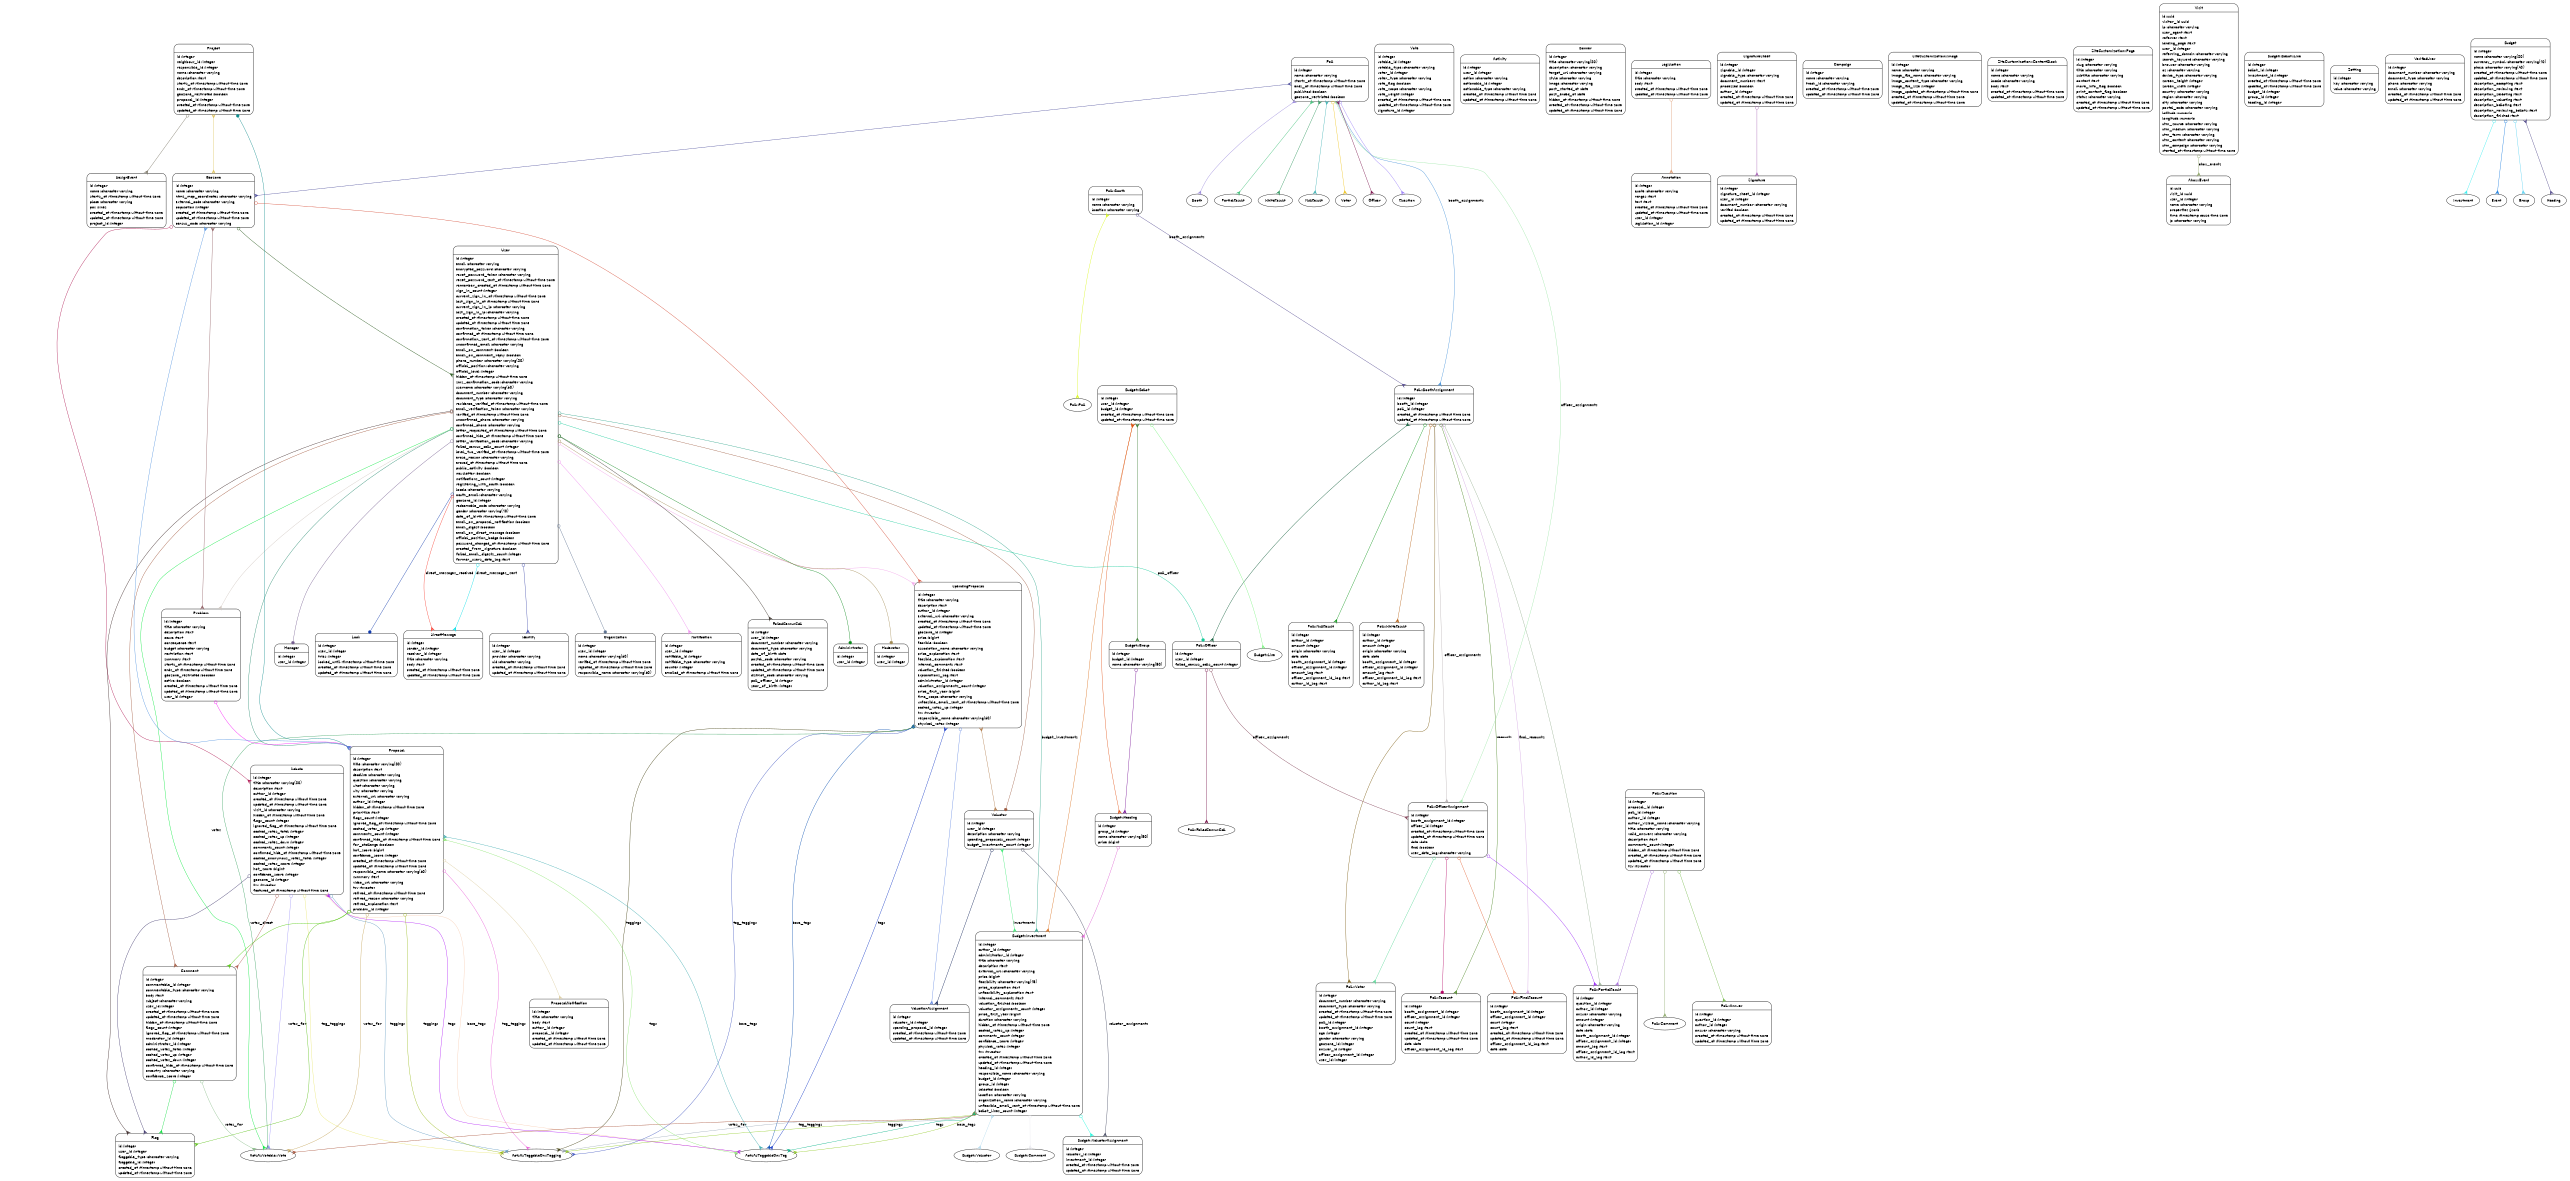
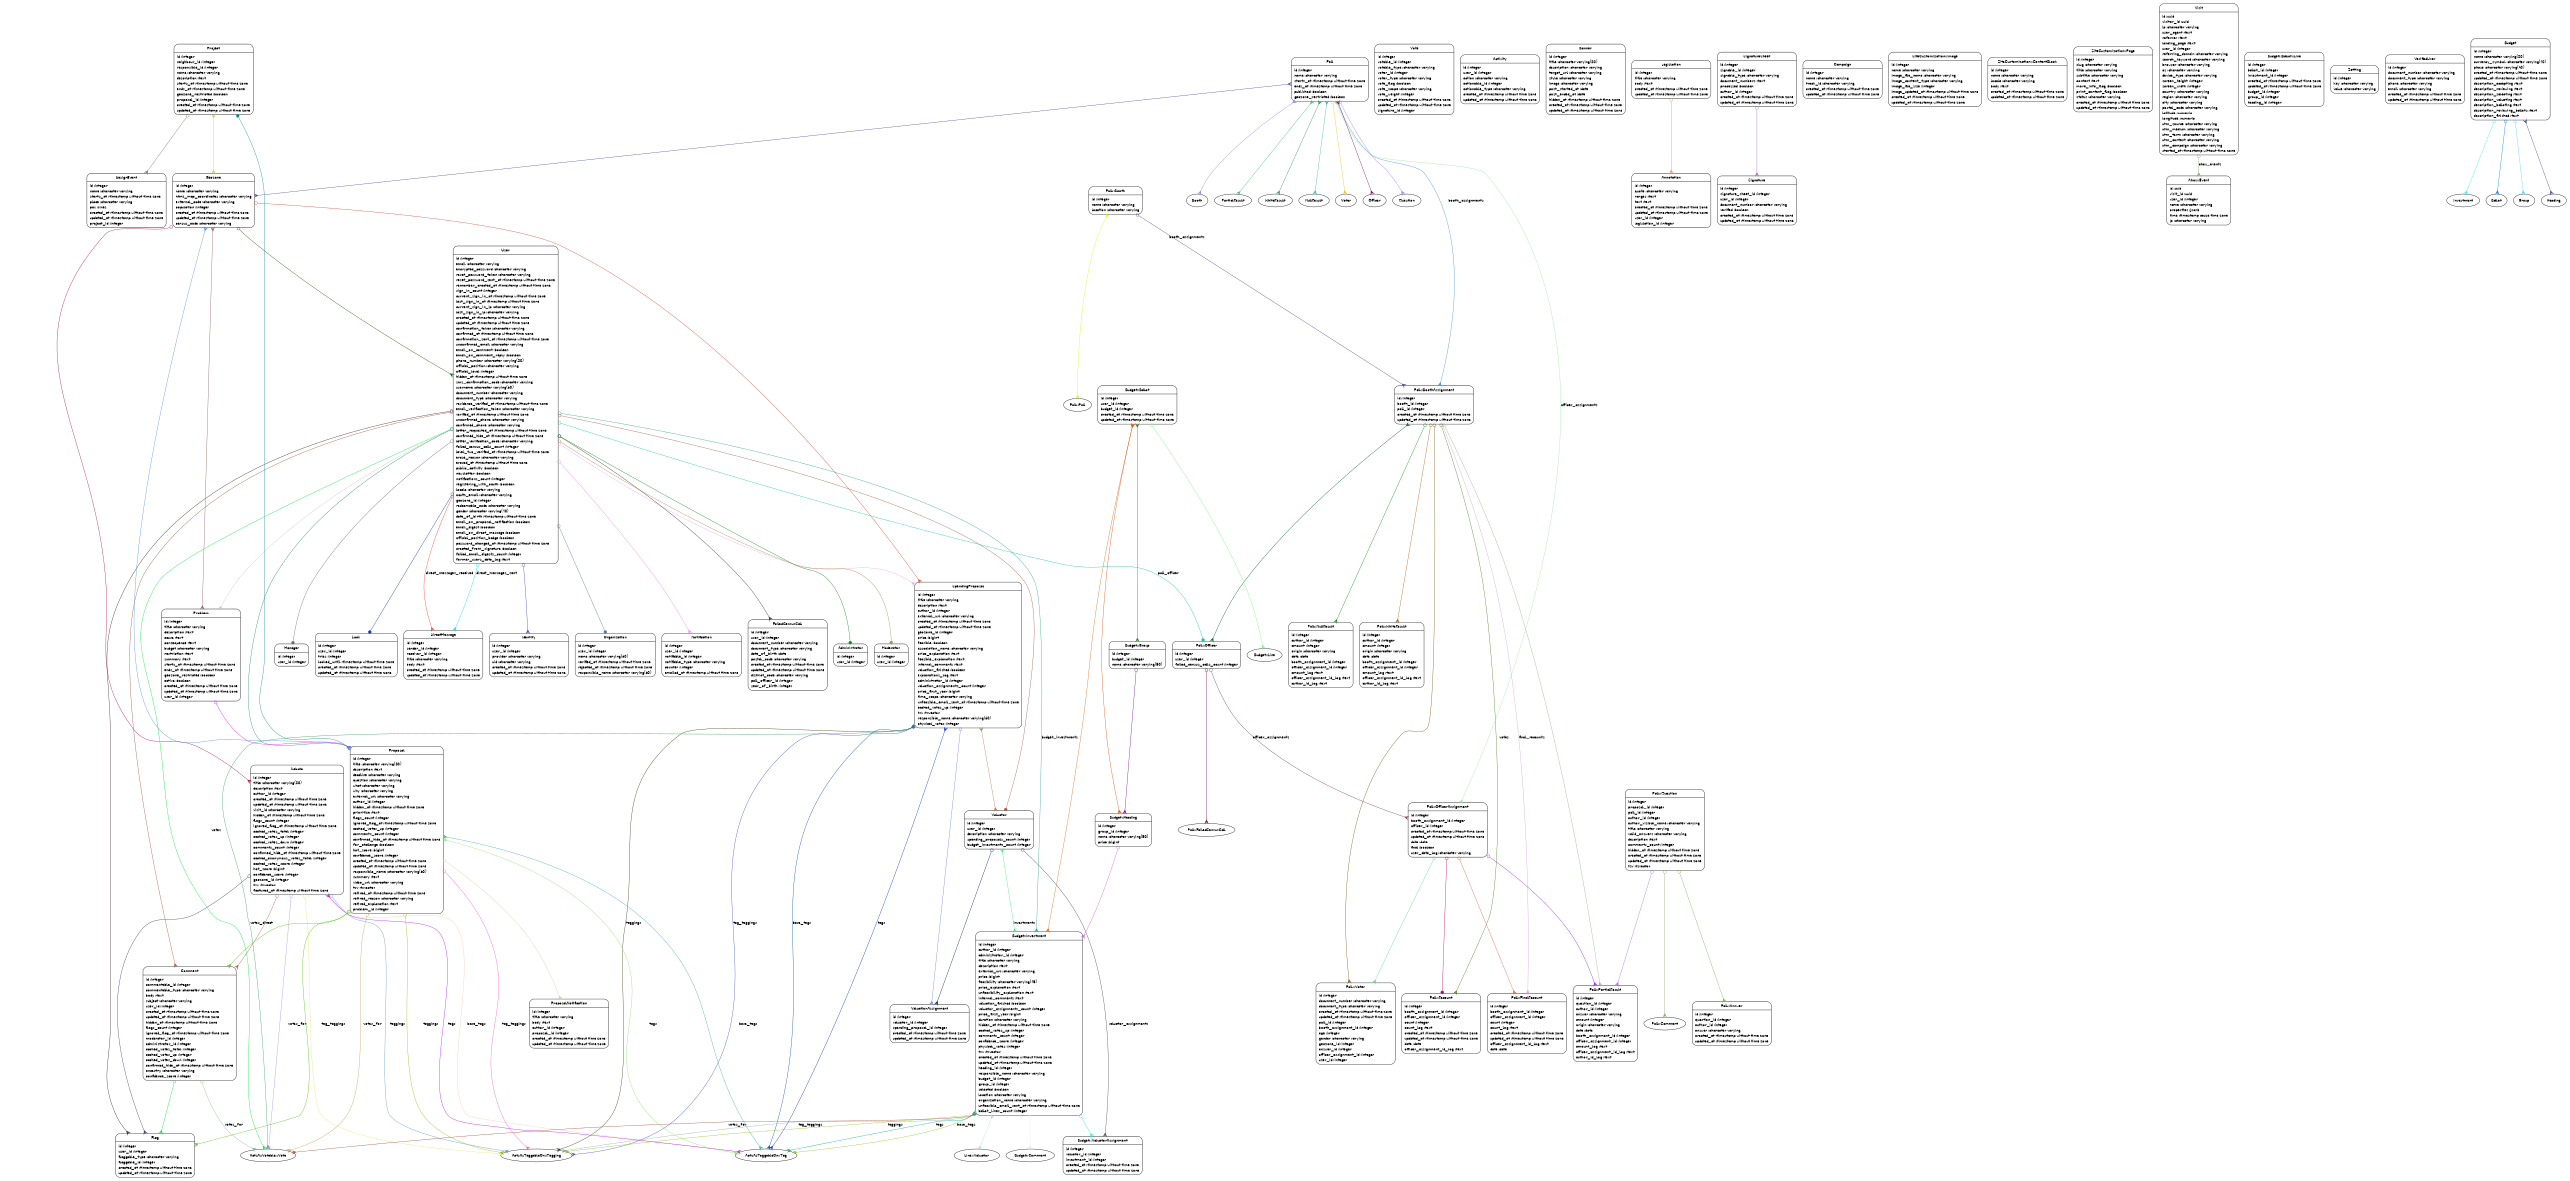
node "Event": label "Event" -> "Ballot"
edge "Poll::BoothAssignment" -- "Poll::OfficerAssignment": removed, label "officer_assignments"
edge "Poll::BoothAssignment" -- "Poll::Recount": label "recounts" -> "votes"
node "Budget::Valuator": label "Budget::Valuator" -> "Line::Valuator"
